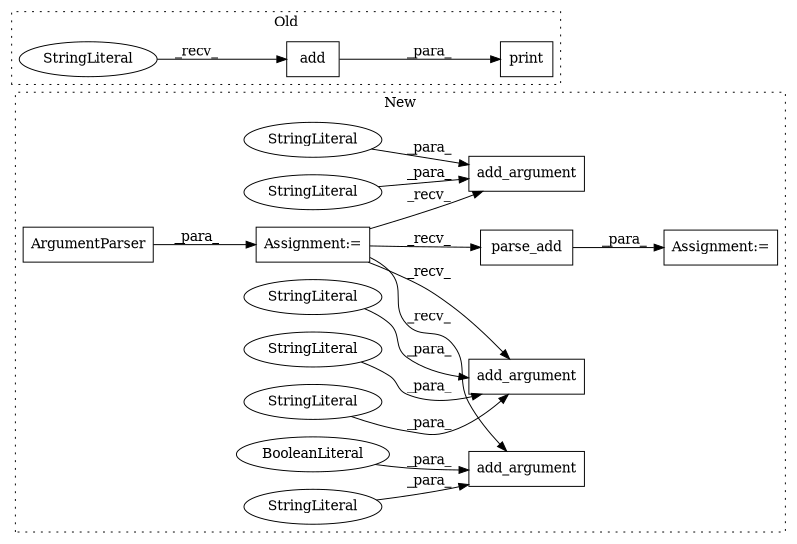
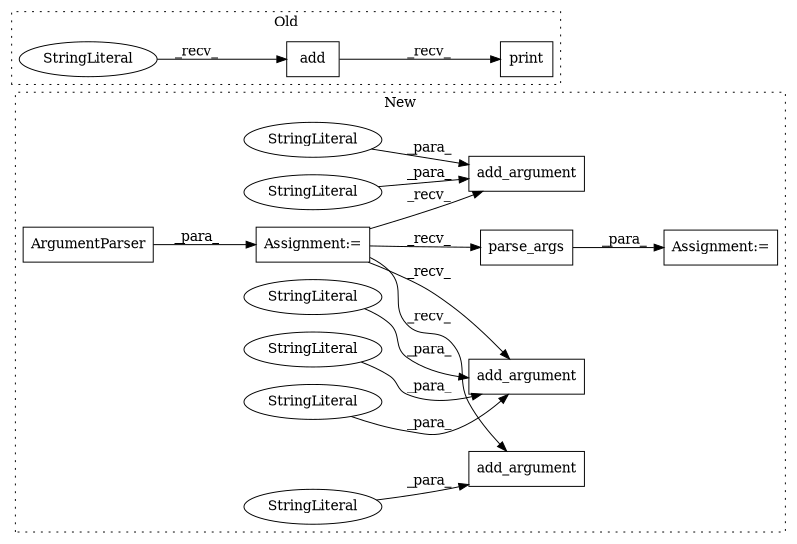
edge "add" -> "print": label "_para_" -> "_recv_"
node "parse_add": label "parse_add" -> "parse_args"
node "BooleanLiteral": removed
